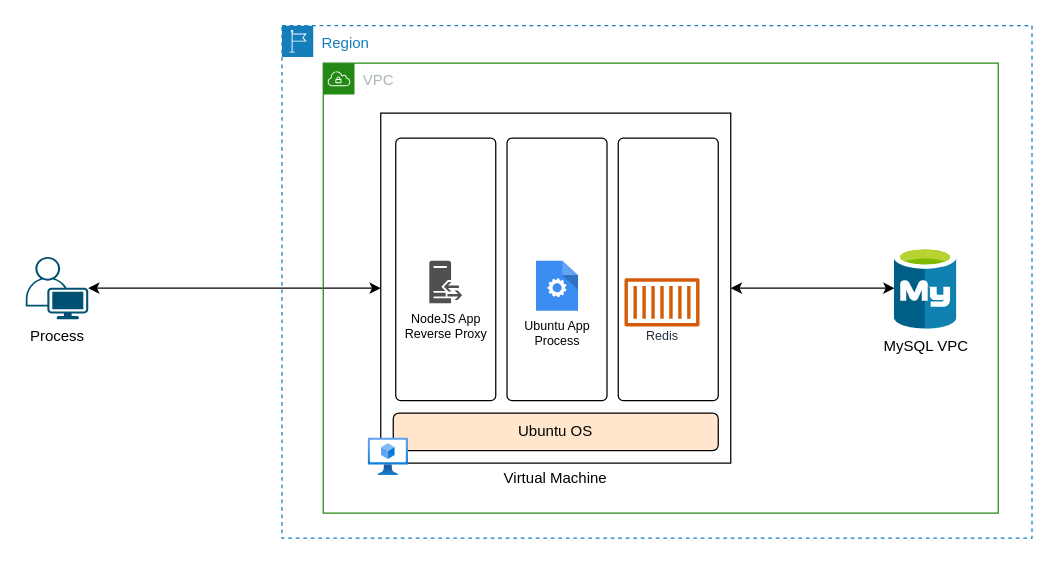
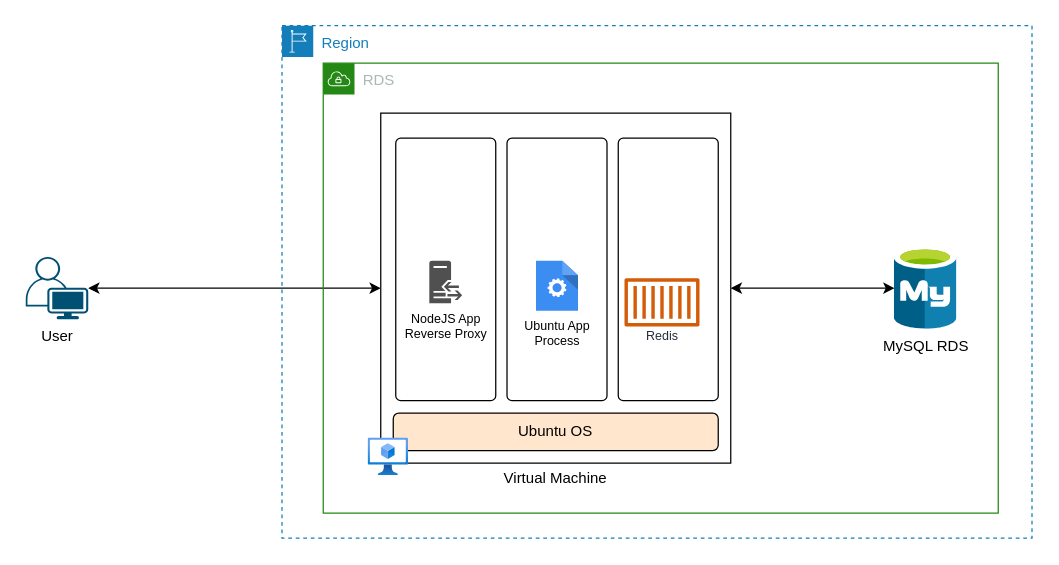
node "VPC": label "VPC" -> "RDS"
node "Process": label "Process" -> "User"
node "MySQL VPC": label "MySQL VPC" -> "MySQL RDS"
